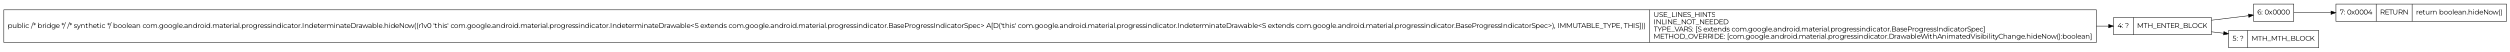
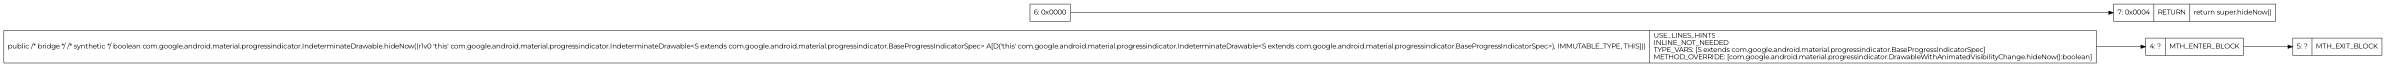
node "7: 0x0004": text "return boolean.hideNow()" -> "return super.hideNow()"
edge "4: ?" -> "6: 0x0000": removed
node "5: ?": text "MTH_MTH_BLOCK" -> "MTH_EXIT_BLOCK"
